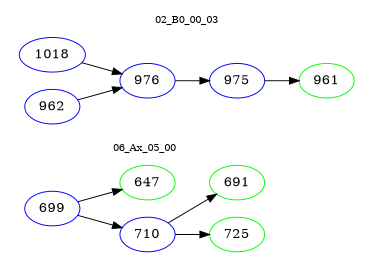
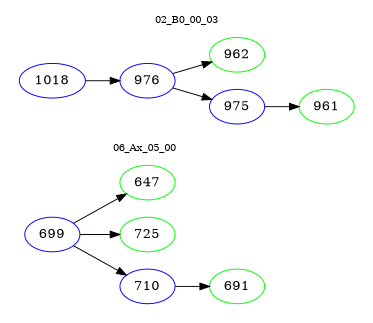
edge "962" -> "976": reversed
node "962": color blue -> green
edge "710" -> "725": now "699" -> "725"
